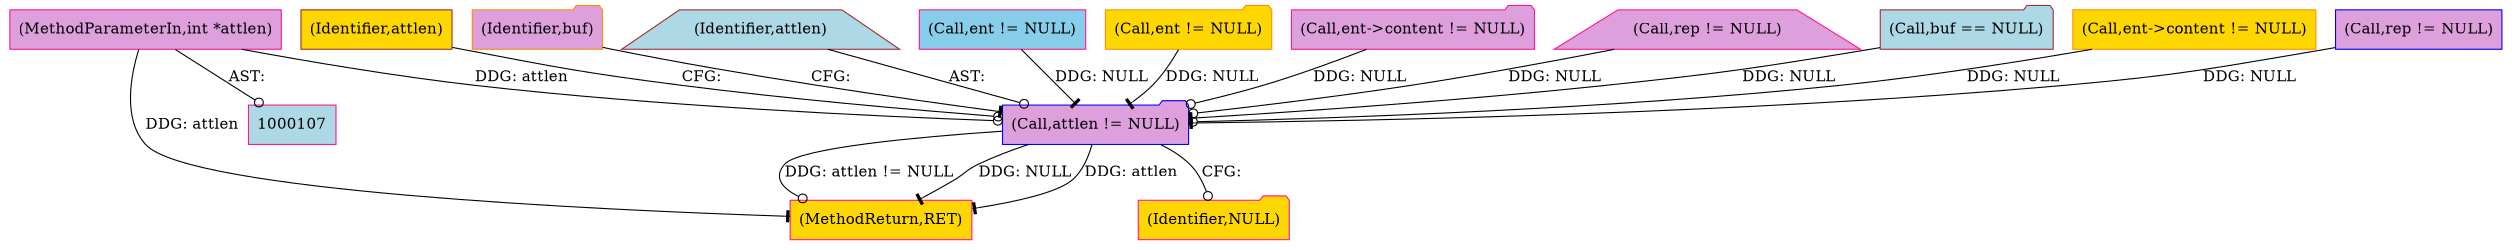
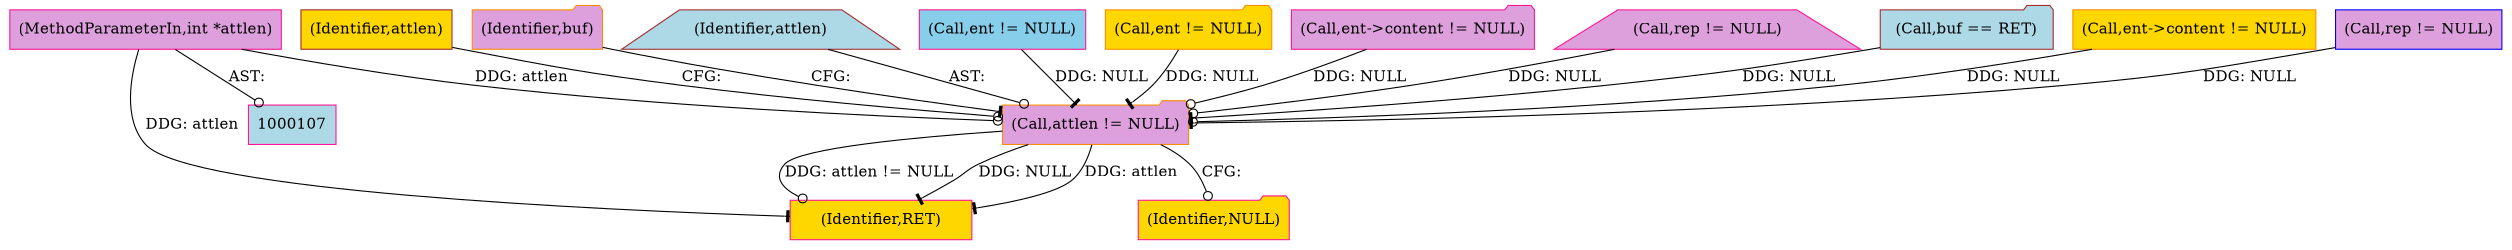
node "(Call,buf == NULL)": label "(Call,buf == NULL)" -> "(Call,buf == RET)"
node "(Call,attlen != NULL)": color blue -> darkorange
node "(MethodReturn,RET)": label "(MethodReturn,RET)" -> "(Identifier,RET)"
